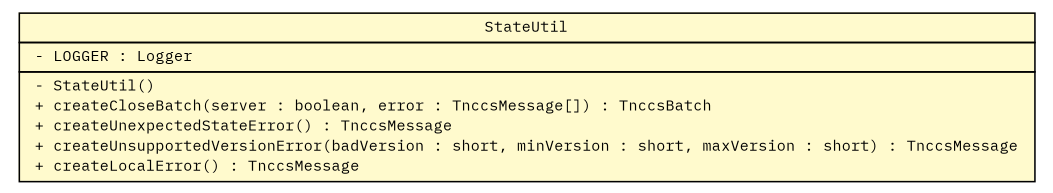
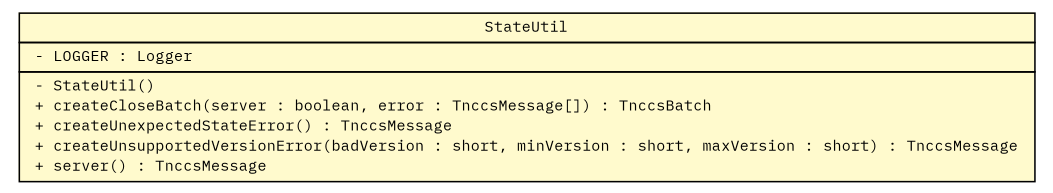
node "StateUtil": text "+ createLocalError() : TnccsMessage" -> "+ server() : TnccsMessage"
